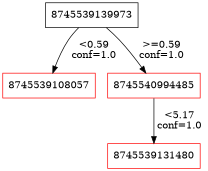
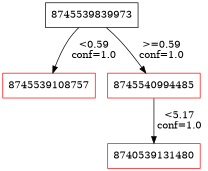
node "8745539139973": label "8745539139973" -> "8745539839973"
node "8745539108057": label "8745539108057" -> "8745539108757"
node "8745539131480": label "8745539131480" -> "8740539131480"
